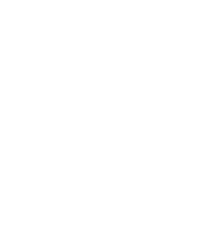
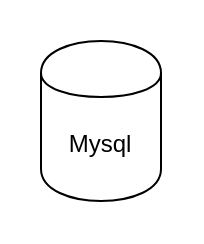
node "Mysql": added
